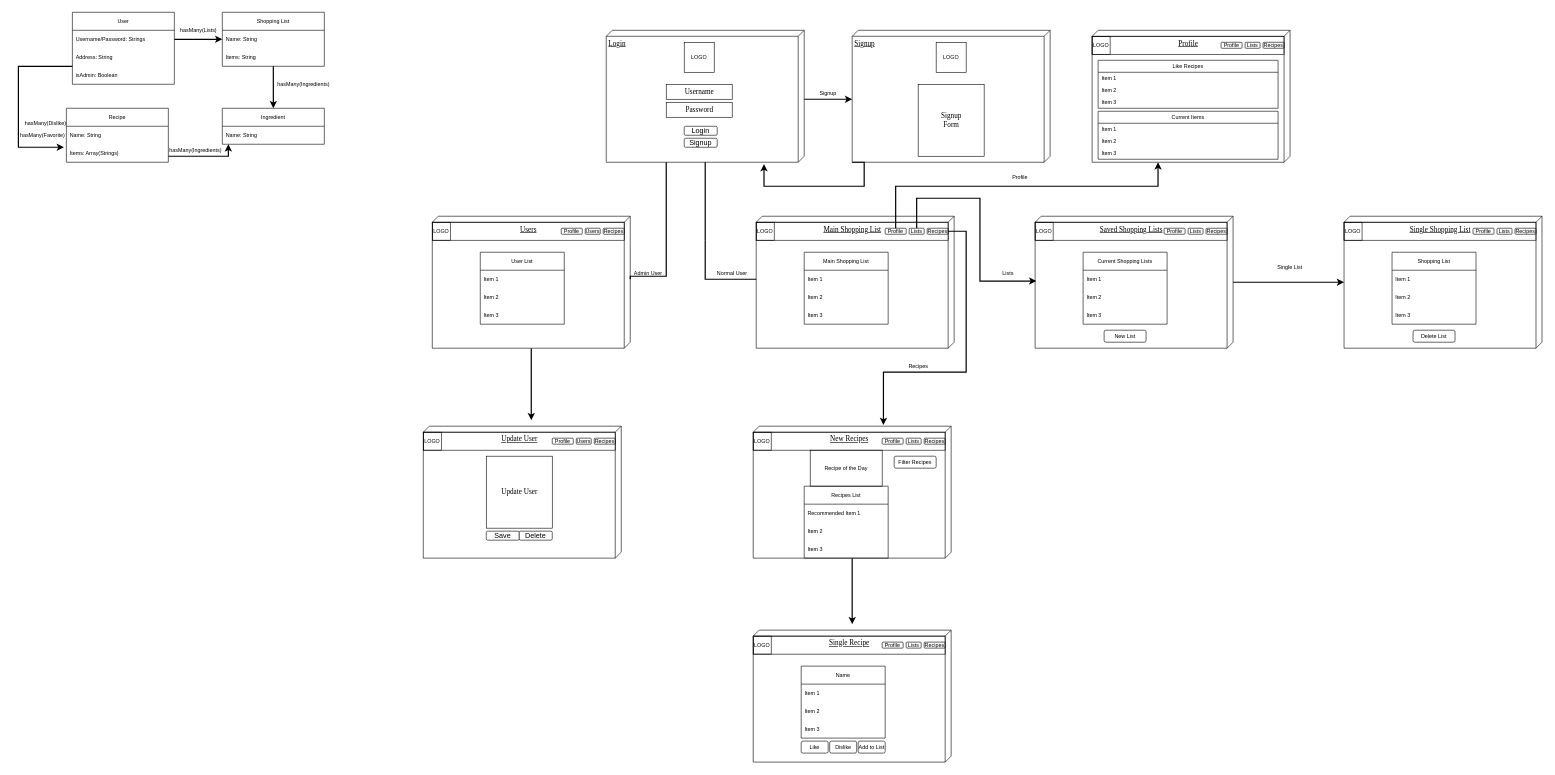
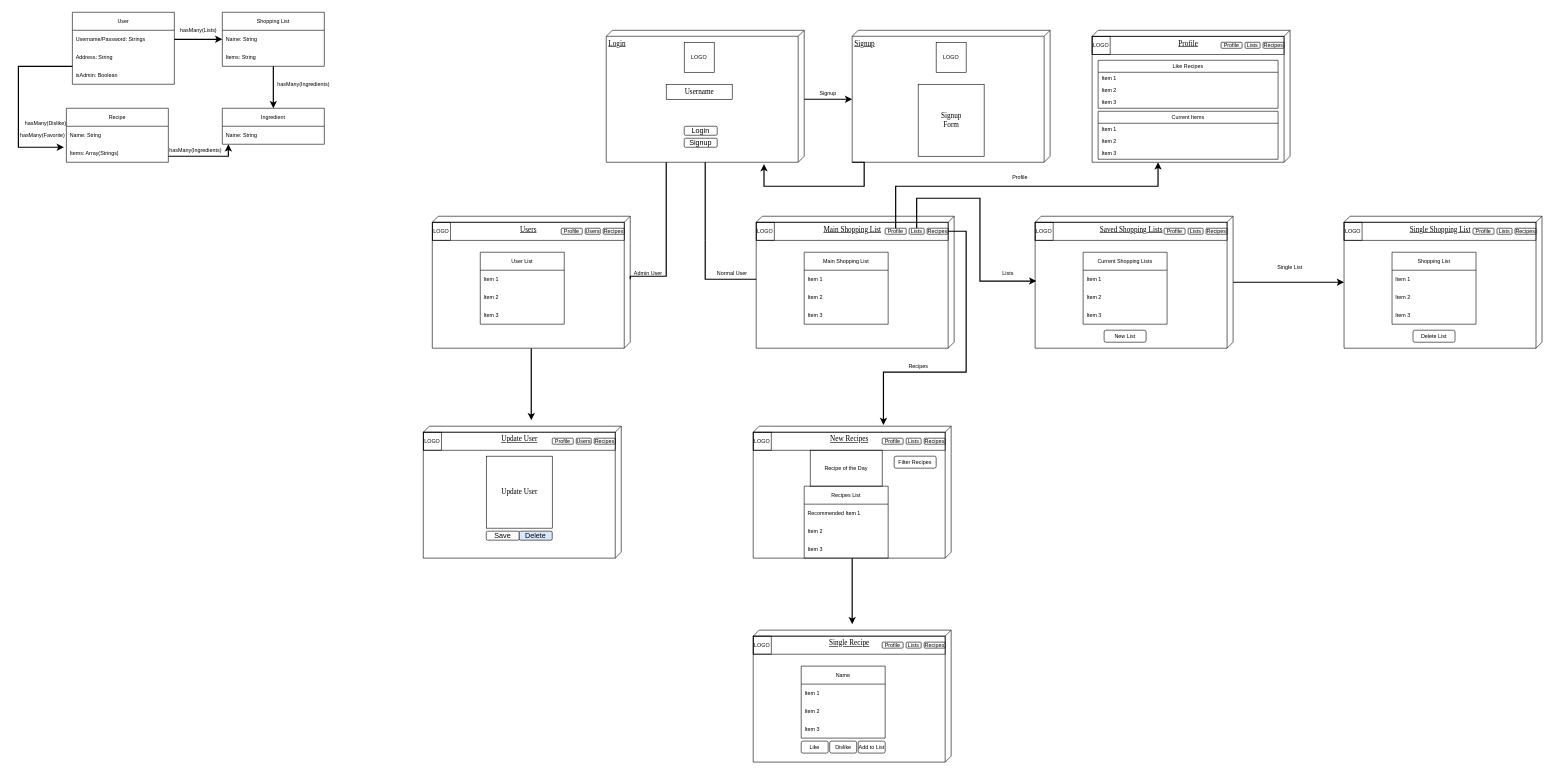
node "Password": removed
node "Delete": fillcolor #ffffff -> #dae8fc
